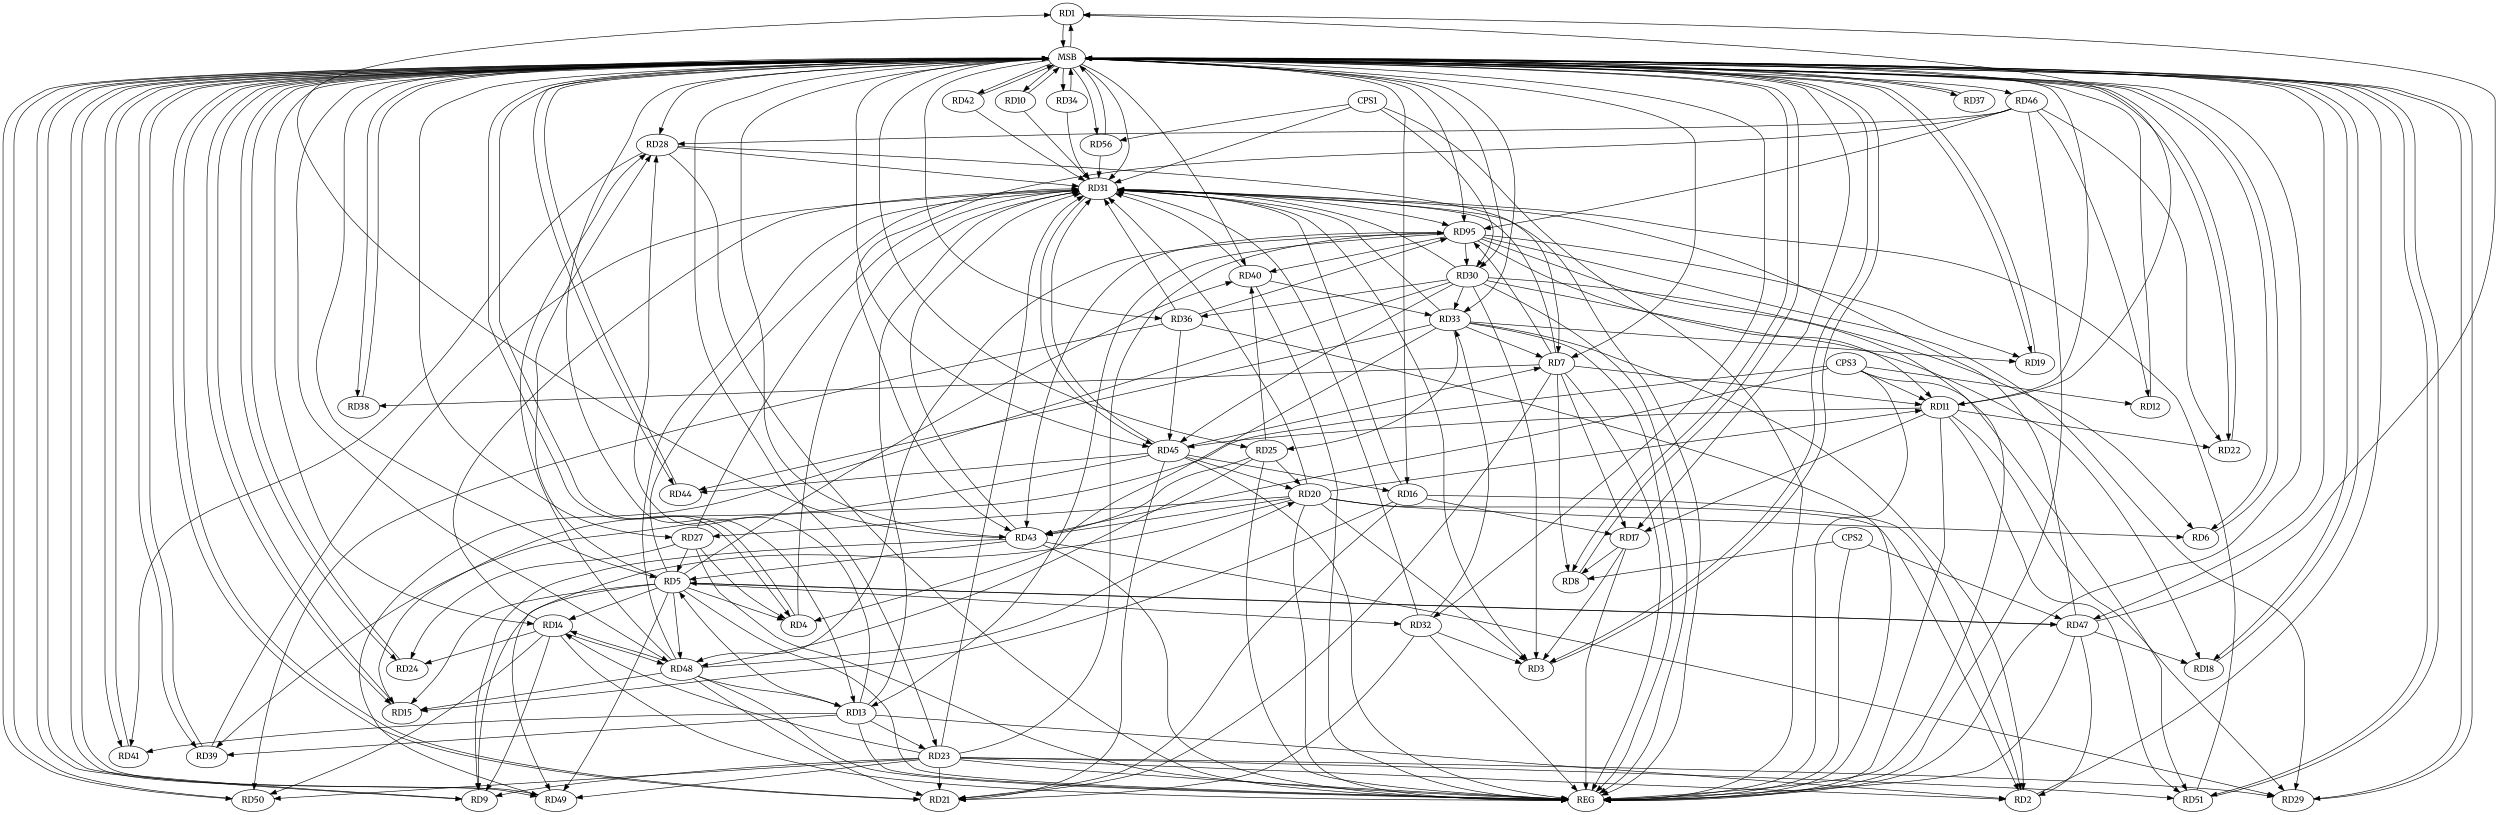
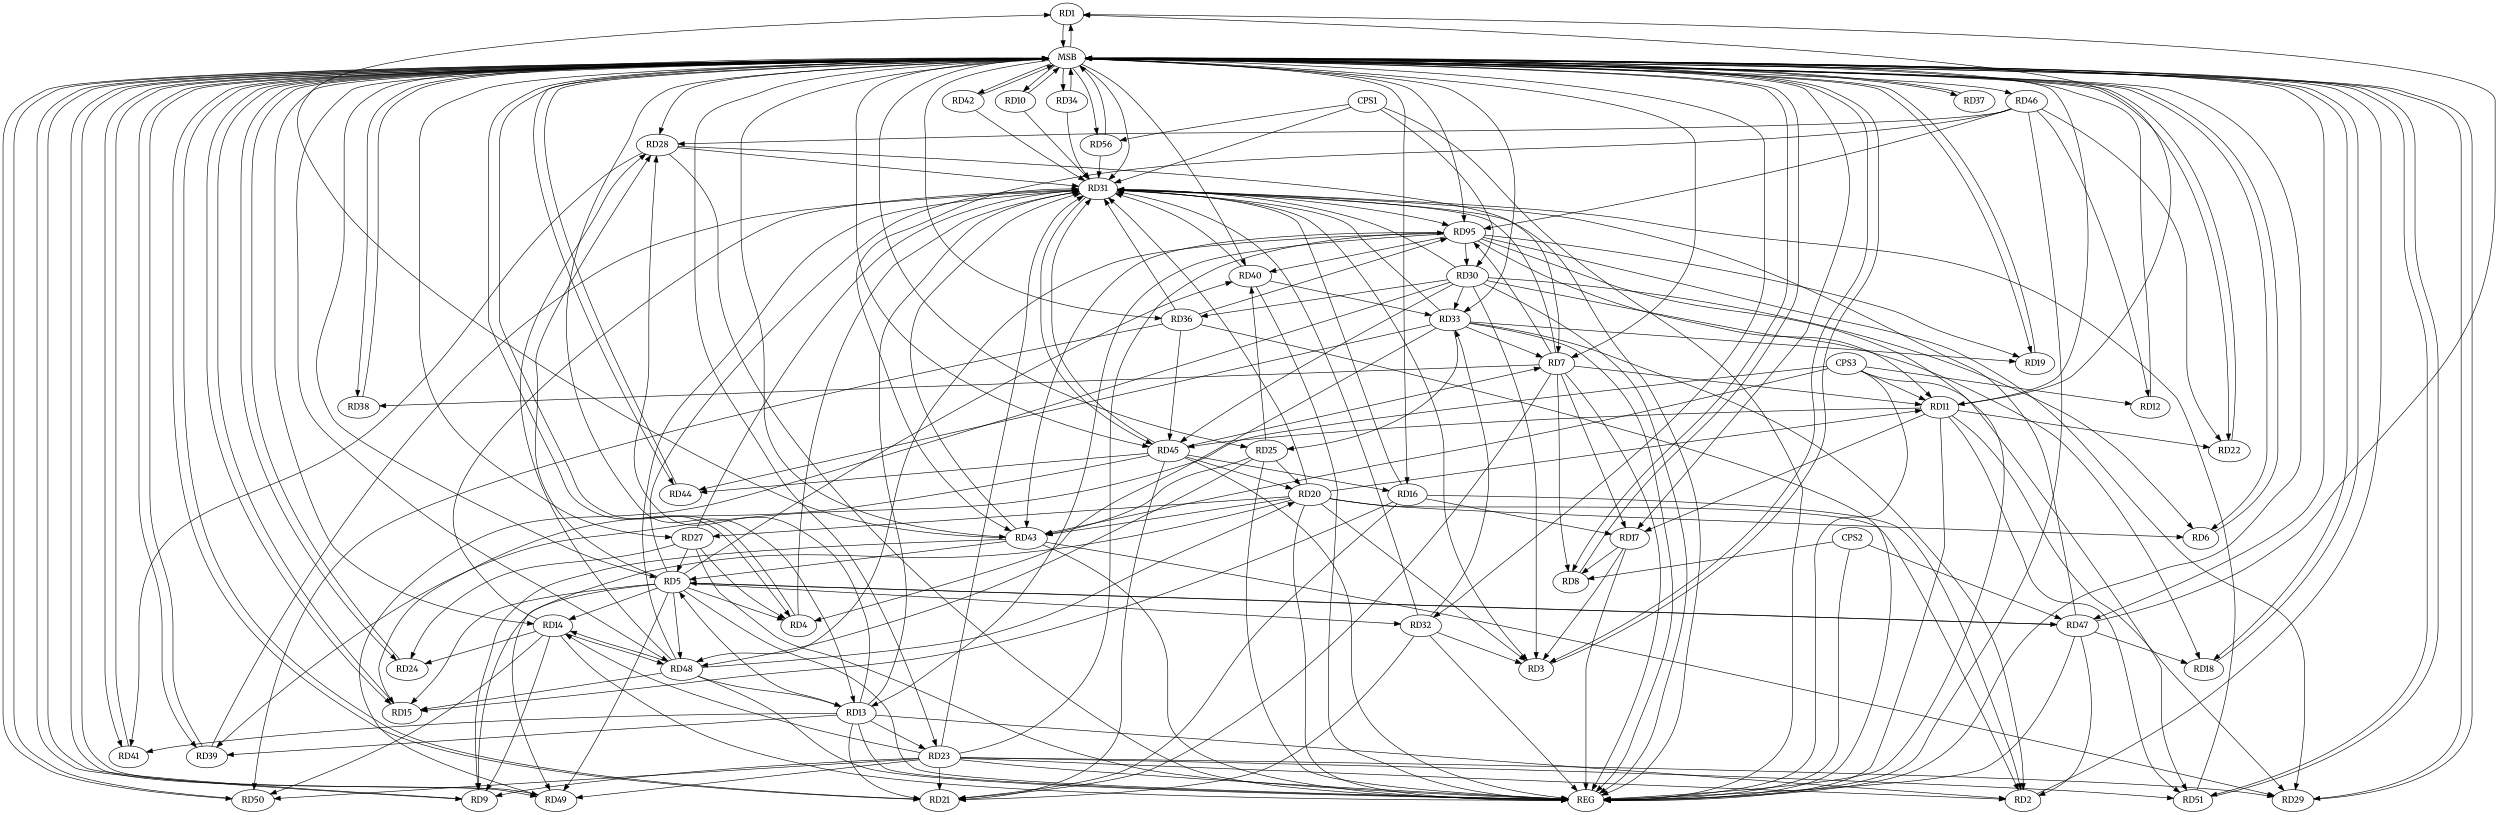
edge "MSB" -> "RD30": removed
edge "RD48" -> "RD21": now "RD13" -> "RD21"
